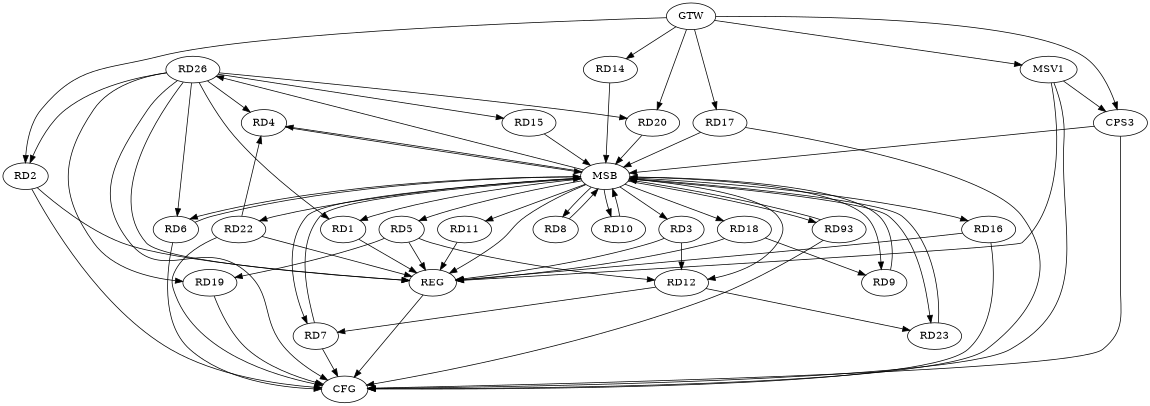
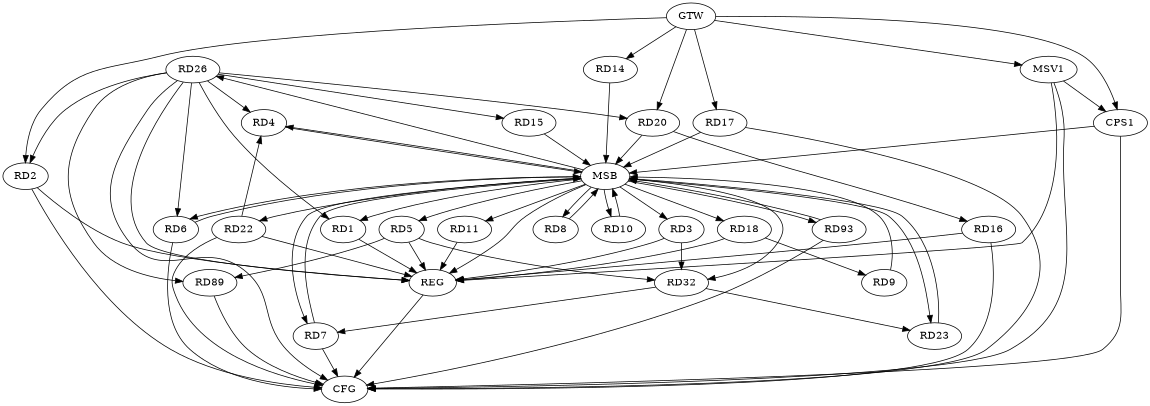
node "CPS3": label "CPS3" -> "CPS1"
edge "MSB" -> "RD9": removed
edge "MSB" -> "RD16": now "RD20" -> "RD16"
node "RD19": label "RD19" -> "RD89"
node "RD12": label "RD12" -> "RD32"
